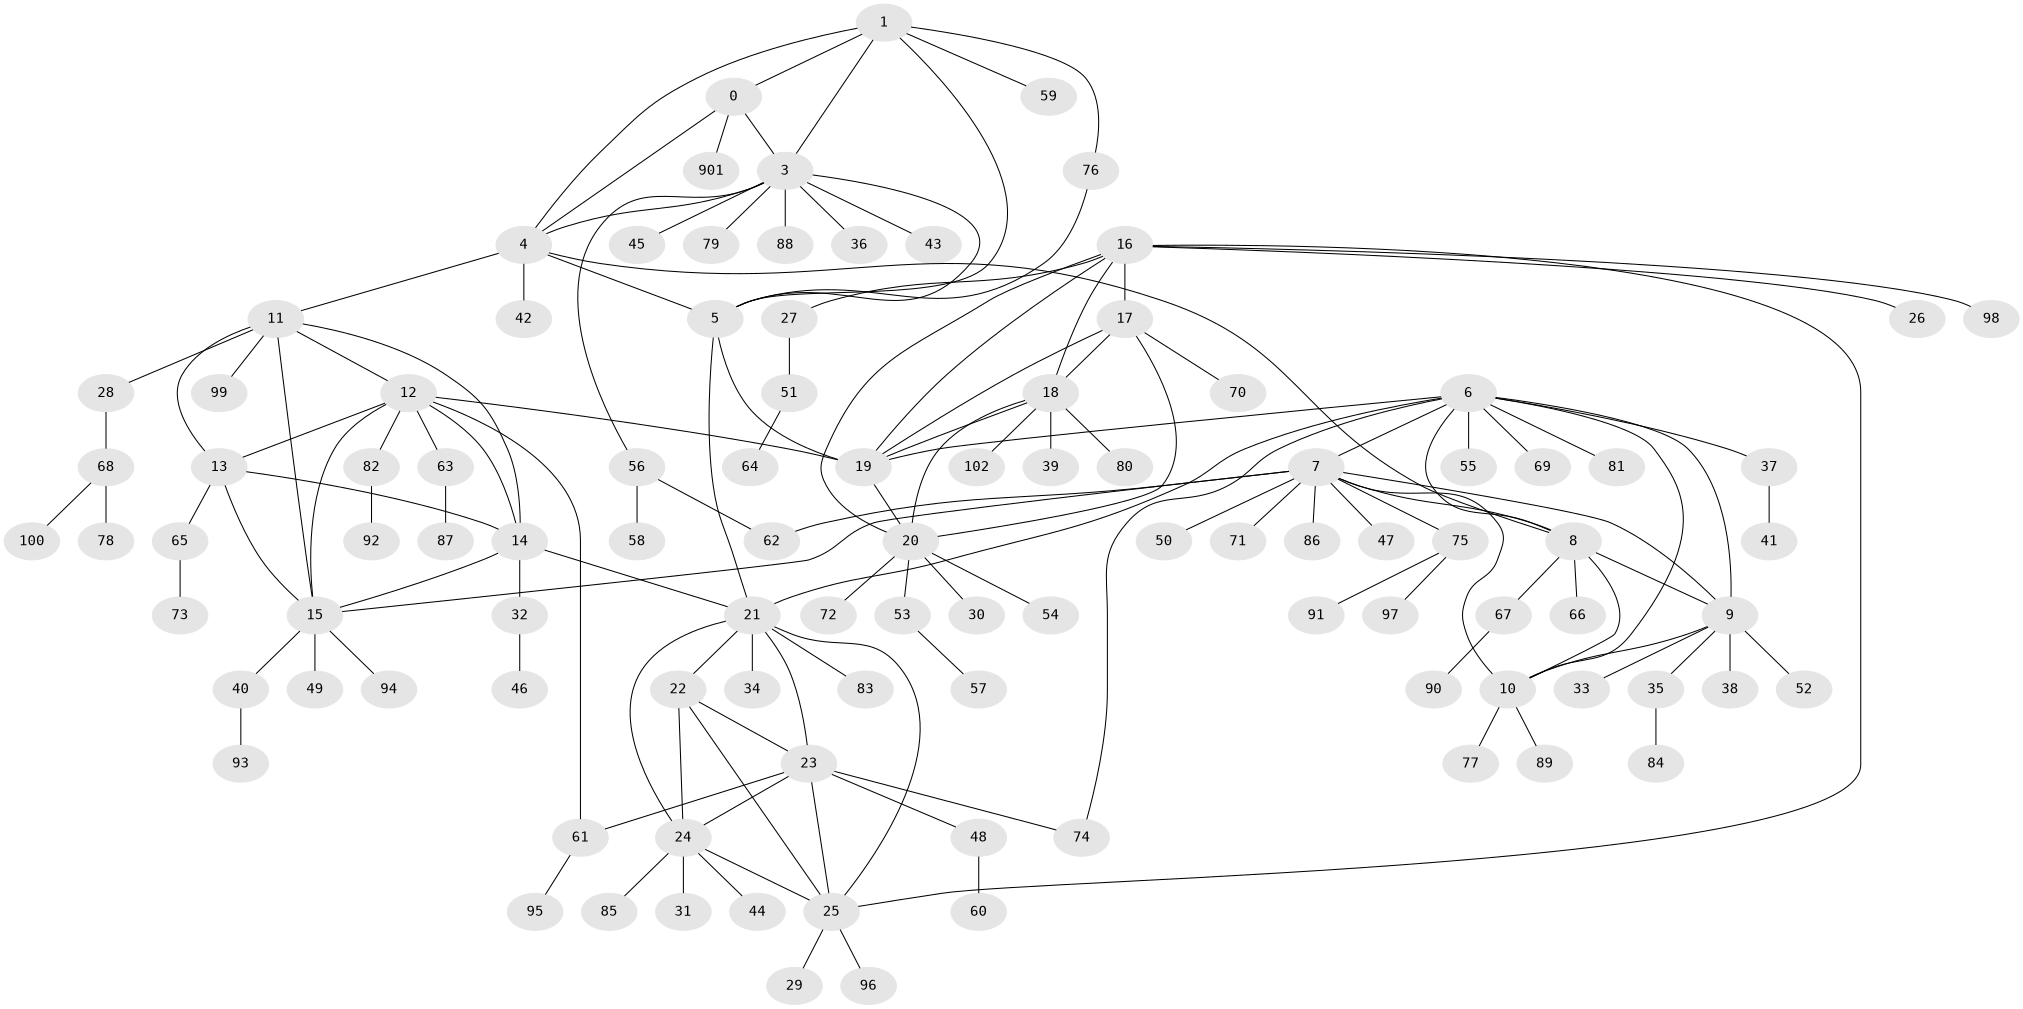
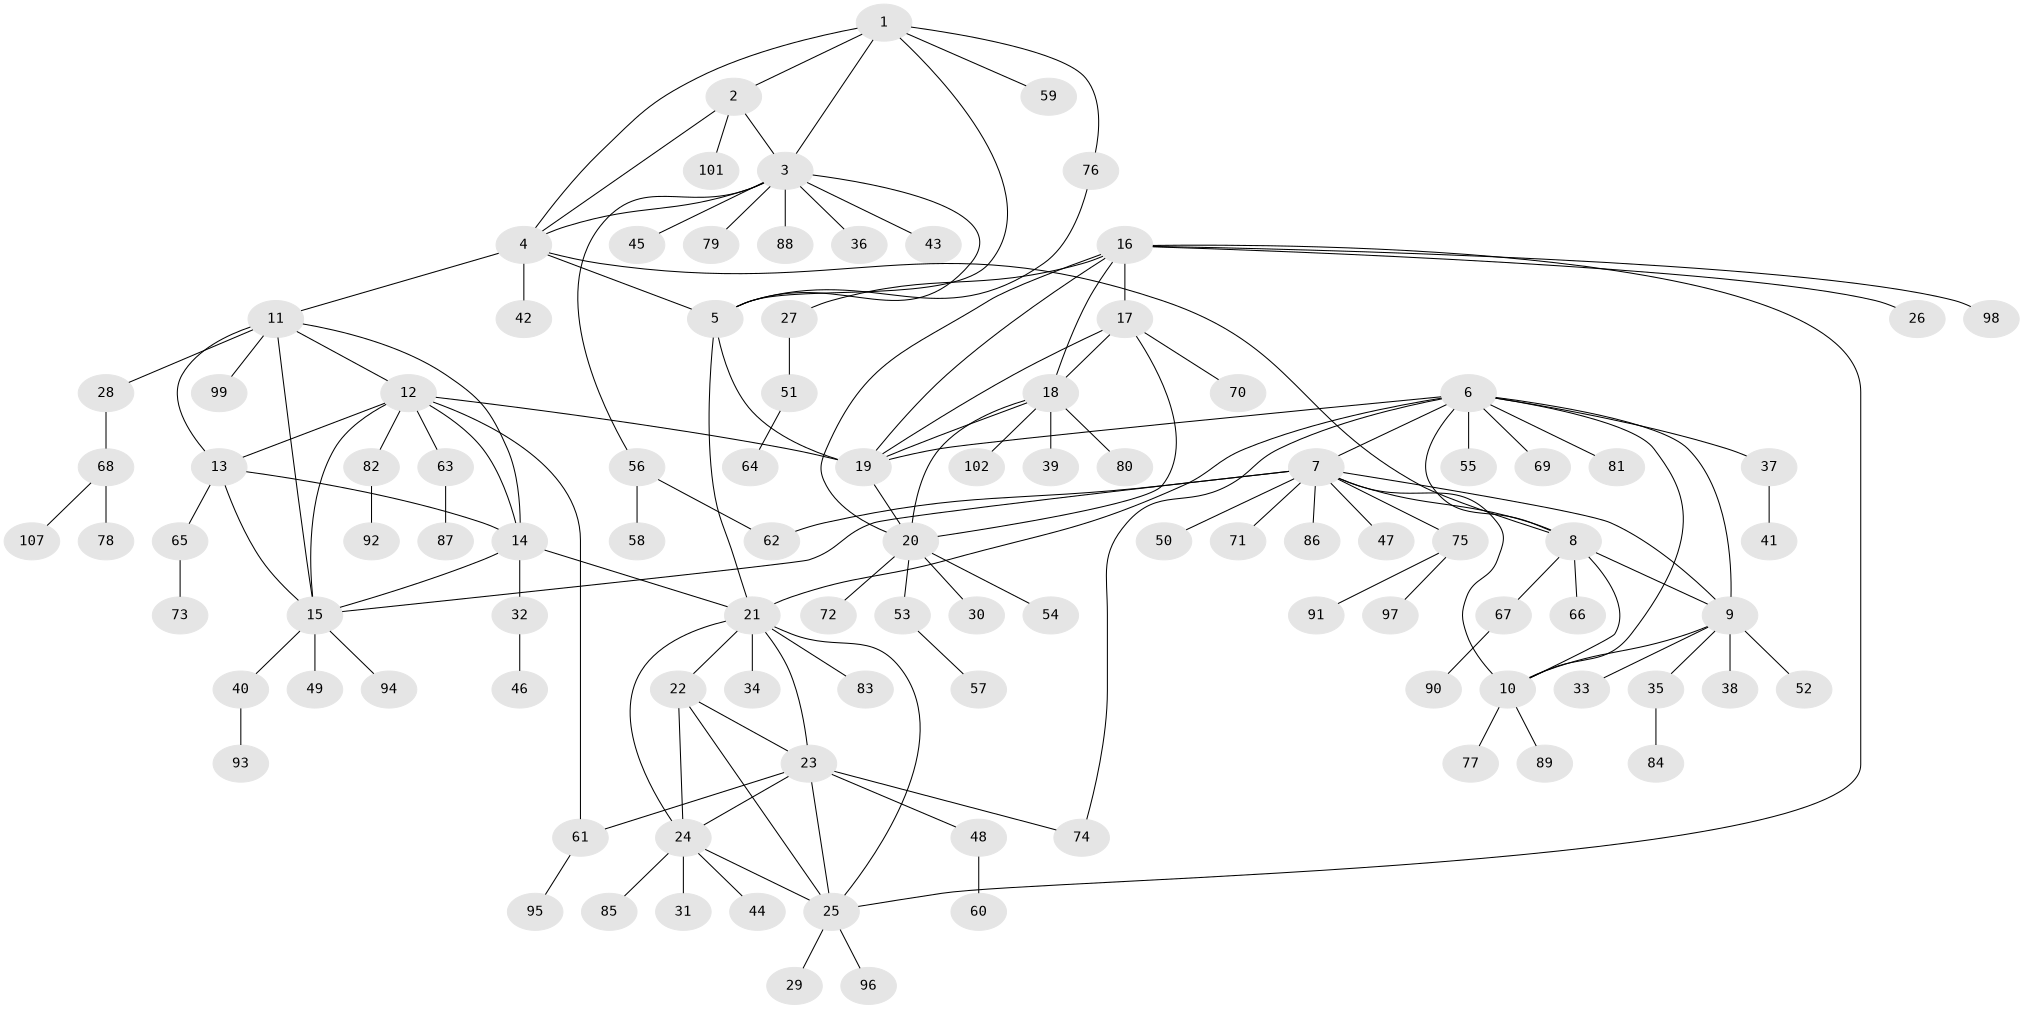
node "0": label "0" -> "2"
node "901": label "901" -> "101"
node "100": label "100" -> "107"
